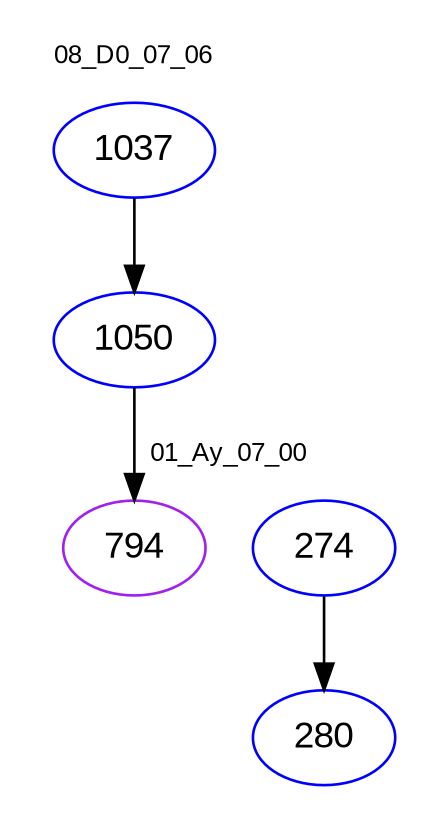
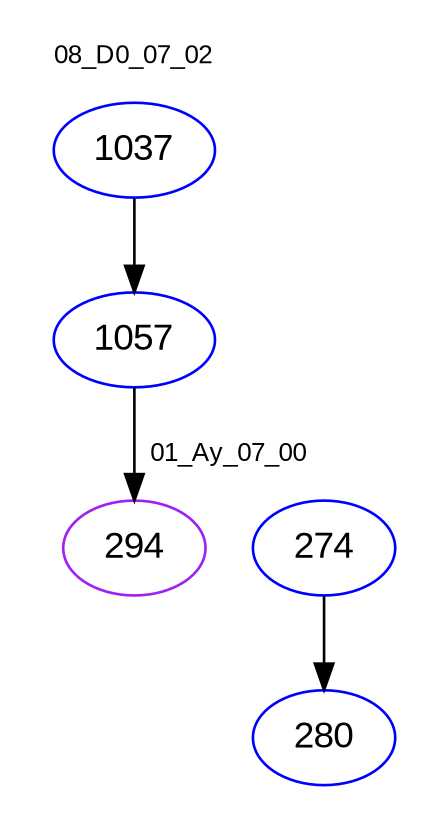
cluster "08_D0_07_06": label "08_D0_07_06" -> "08_D0_07_02"
node "1050": label "1050" -> "1057"
node "794": label "794" -> "294"
